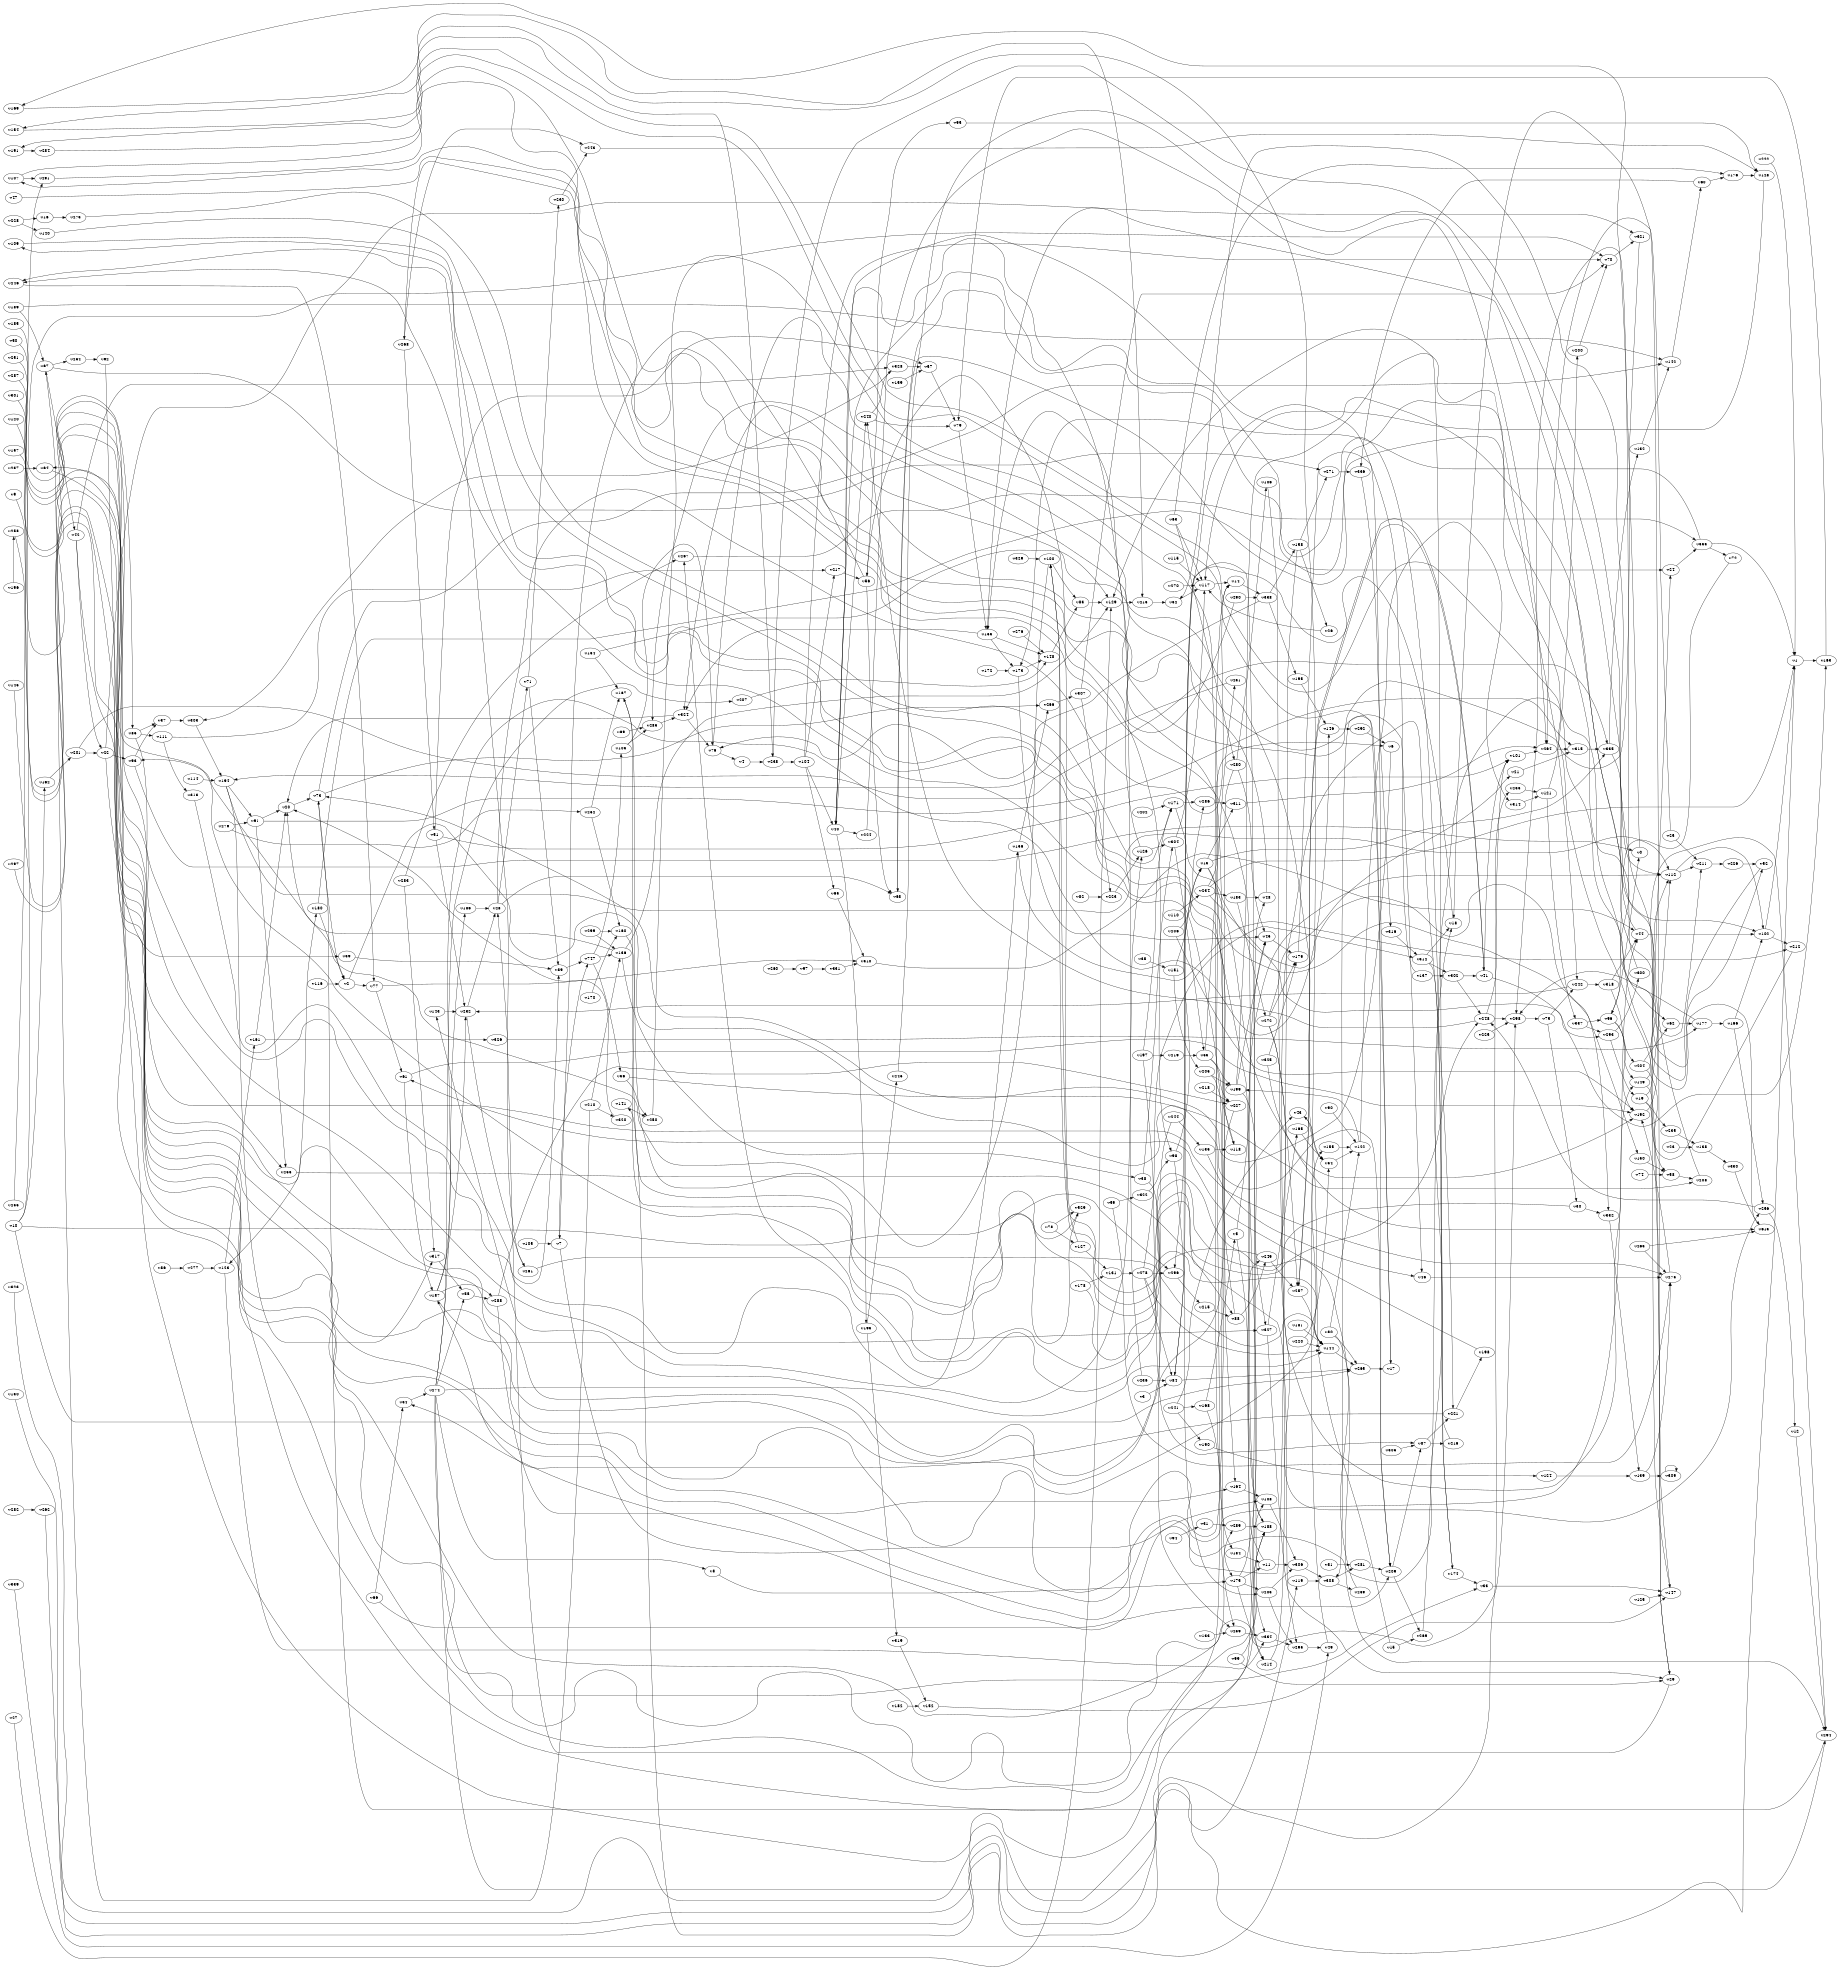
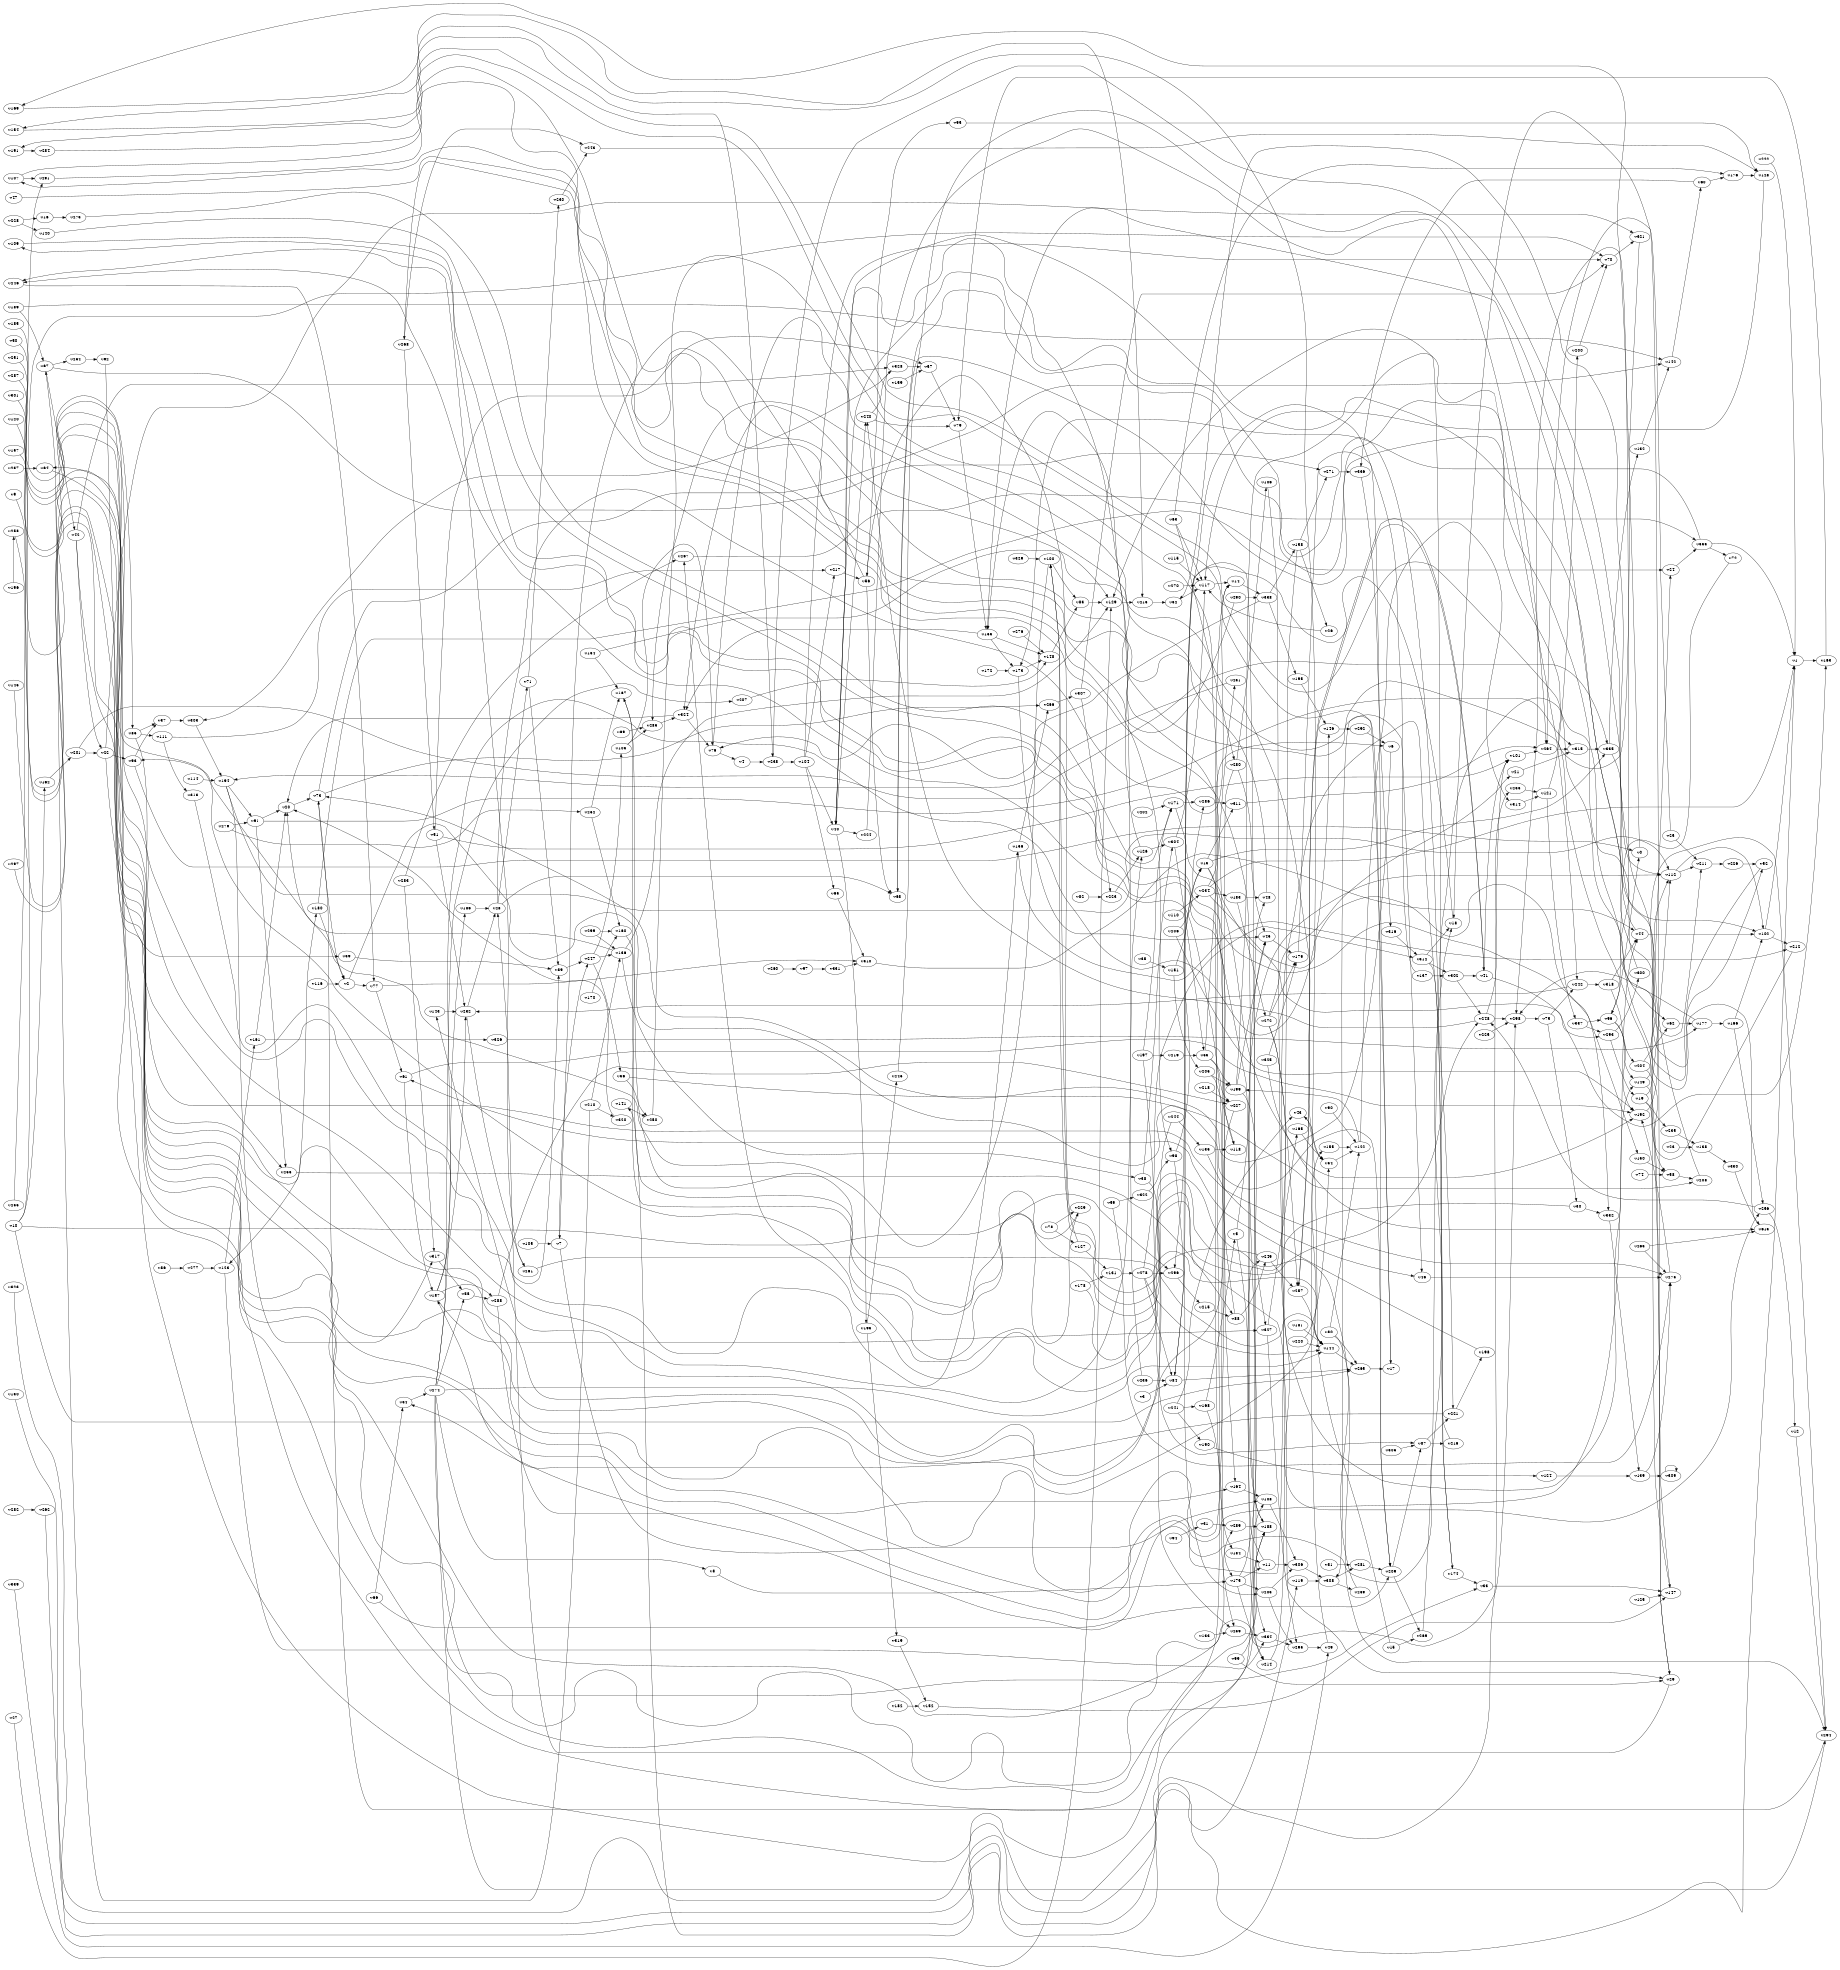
node "v747": label "v747" -> "v247"
node "v529": label "v529" -> "v229"
